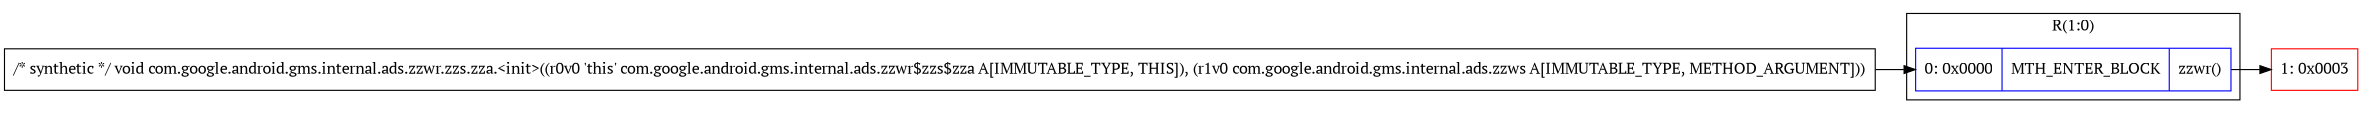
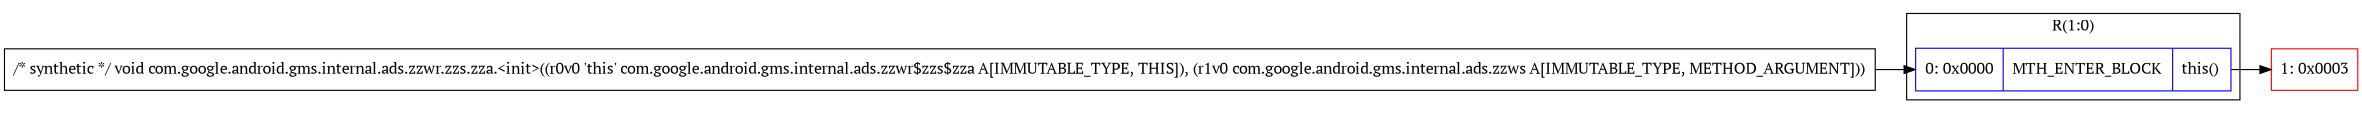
node "0: 0x0000": text "zzwr()" -> "this()"
